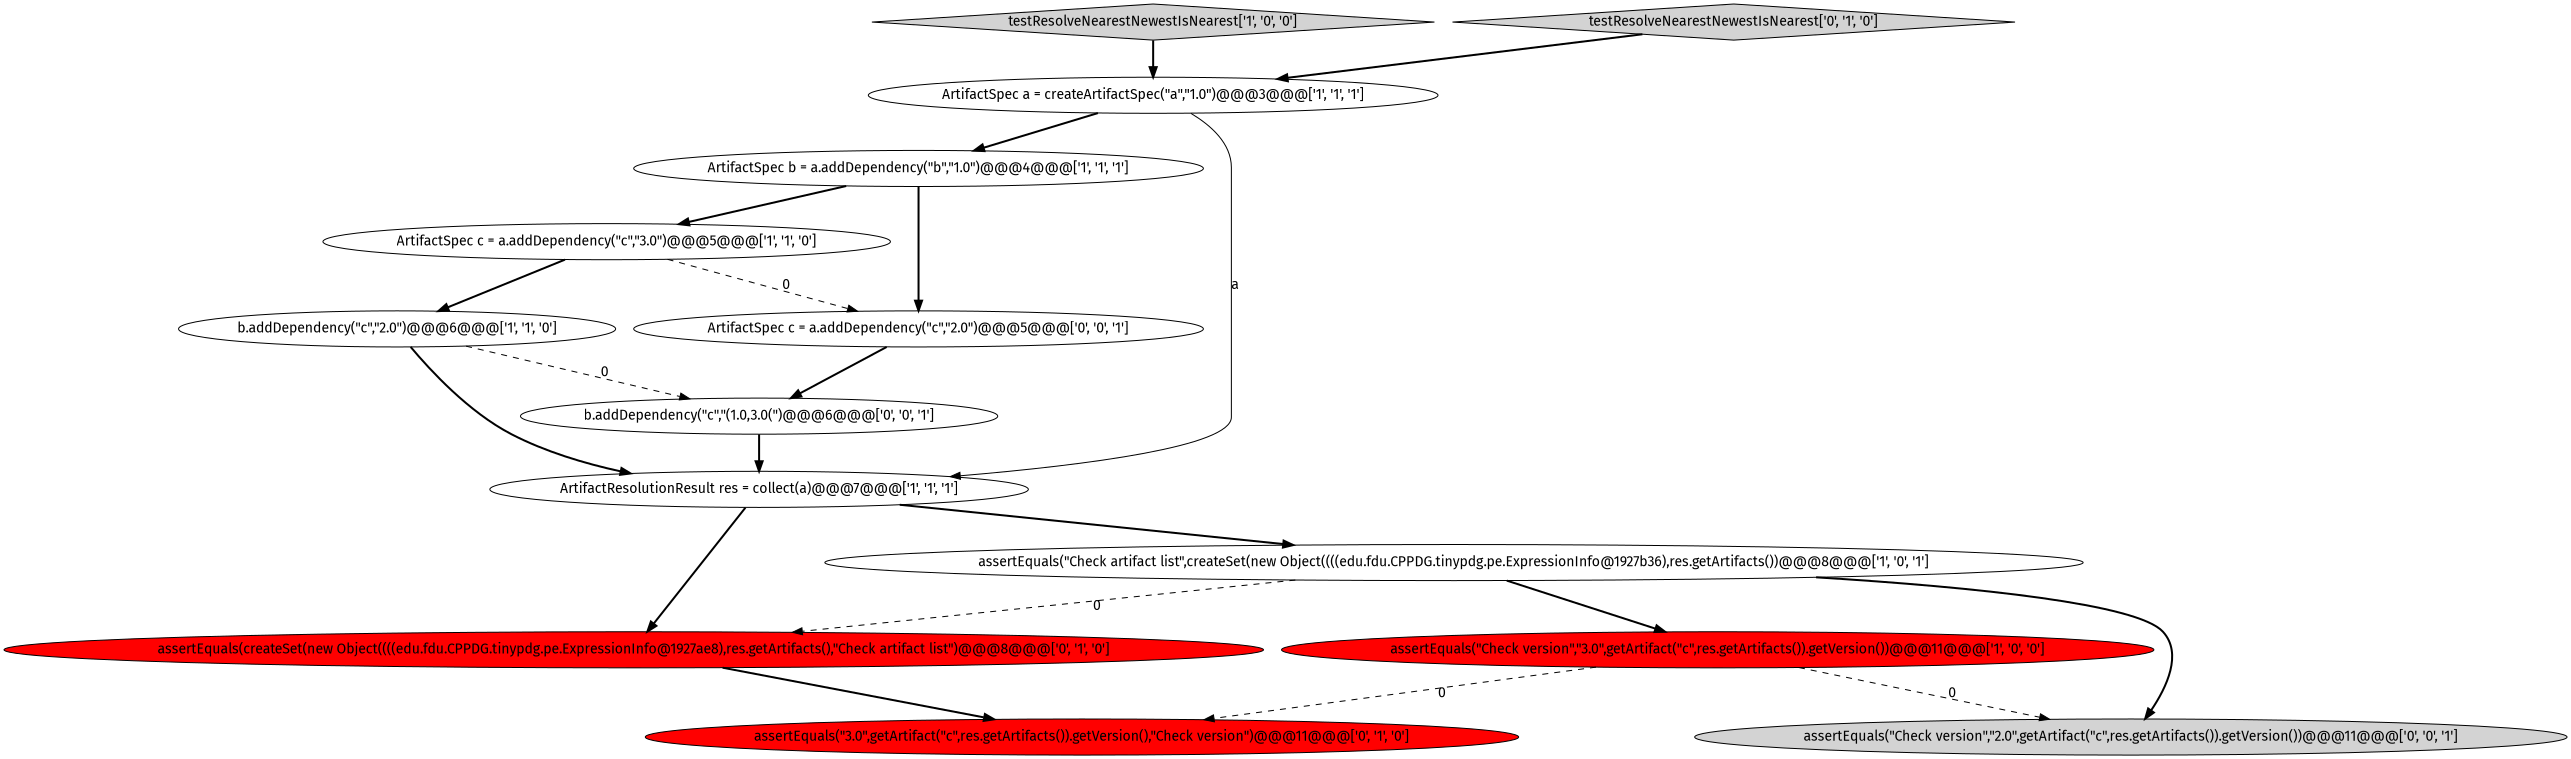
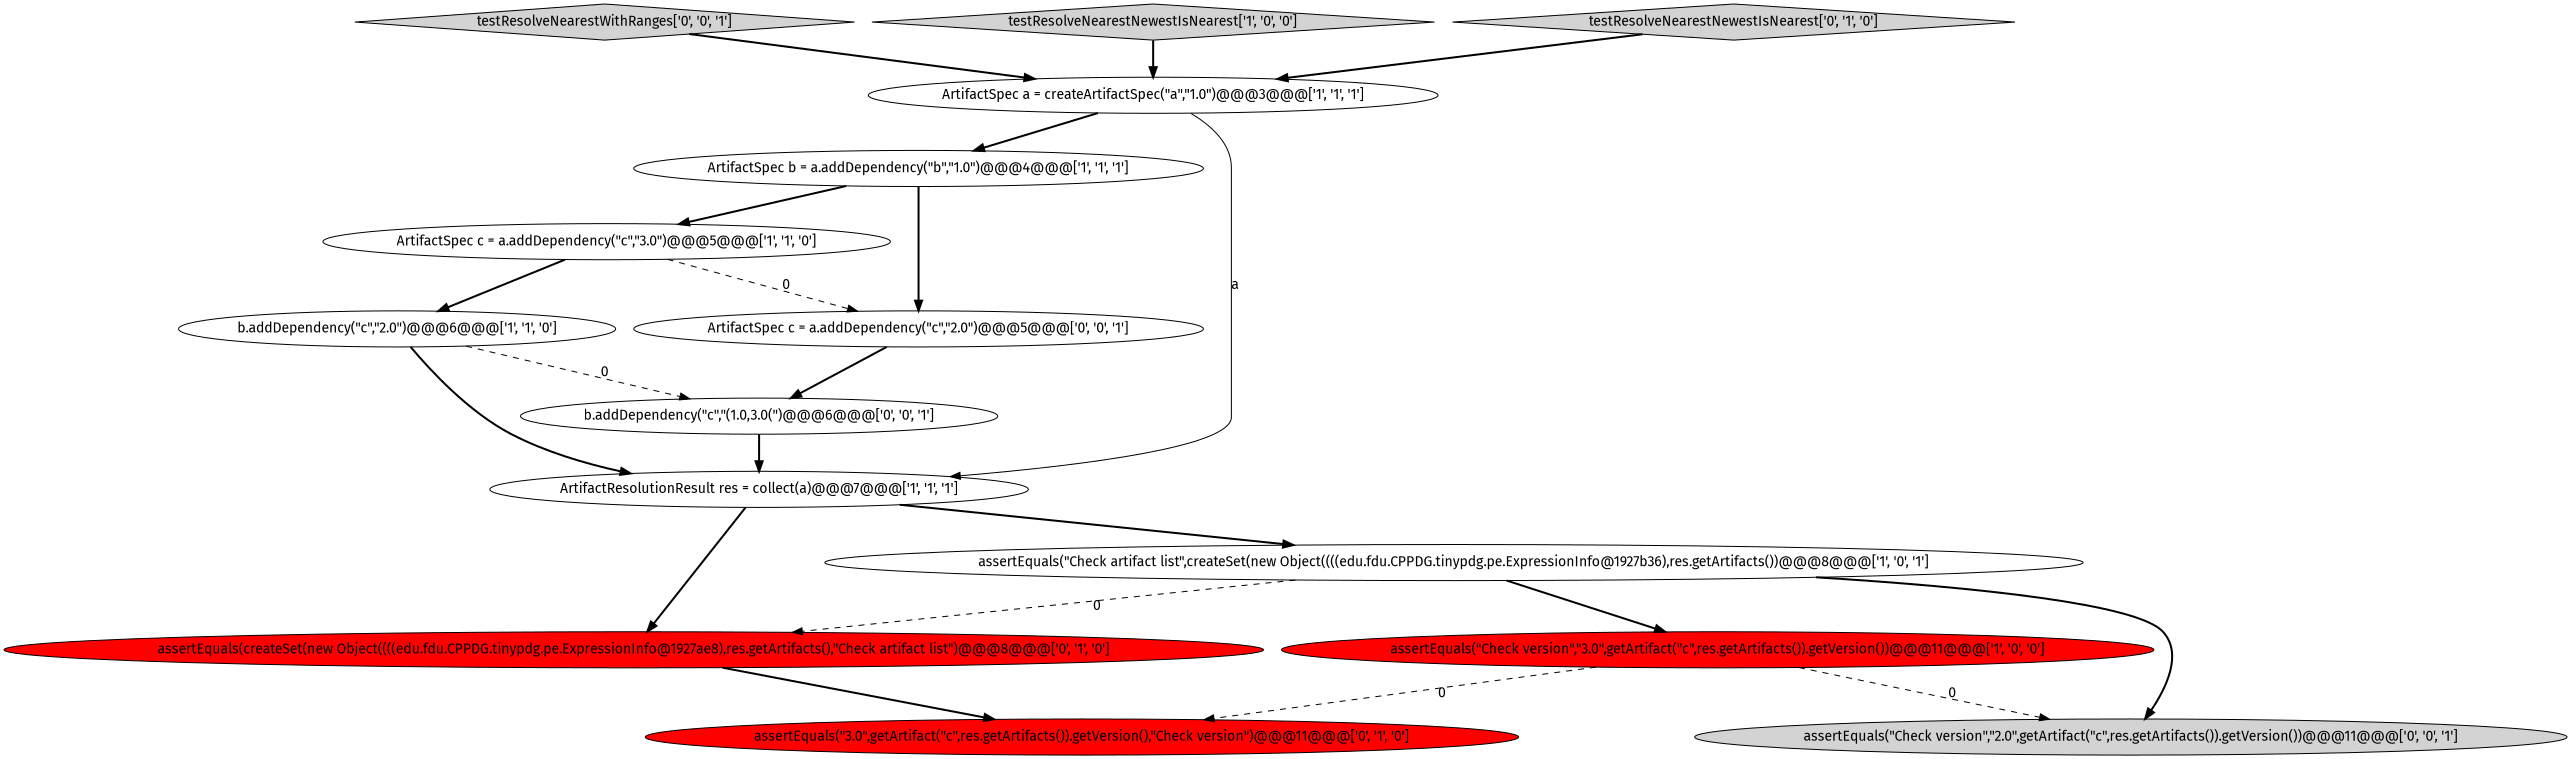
node "testResolveNearestWithRanges['0', '0', '1']": added
